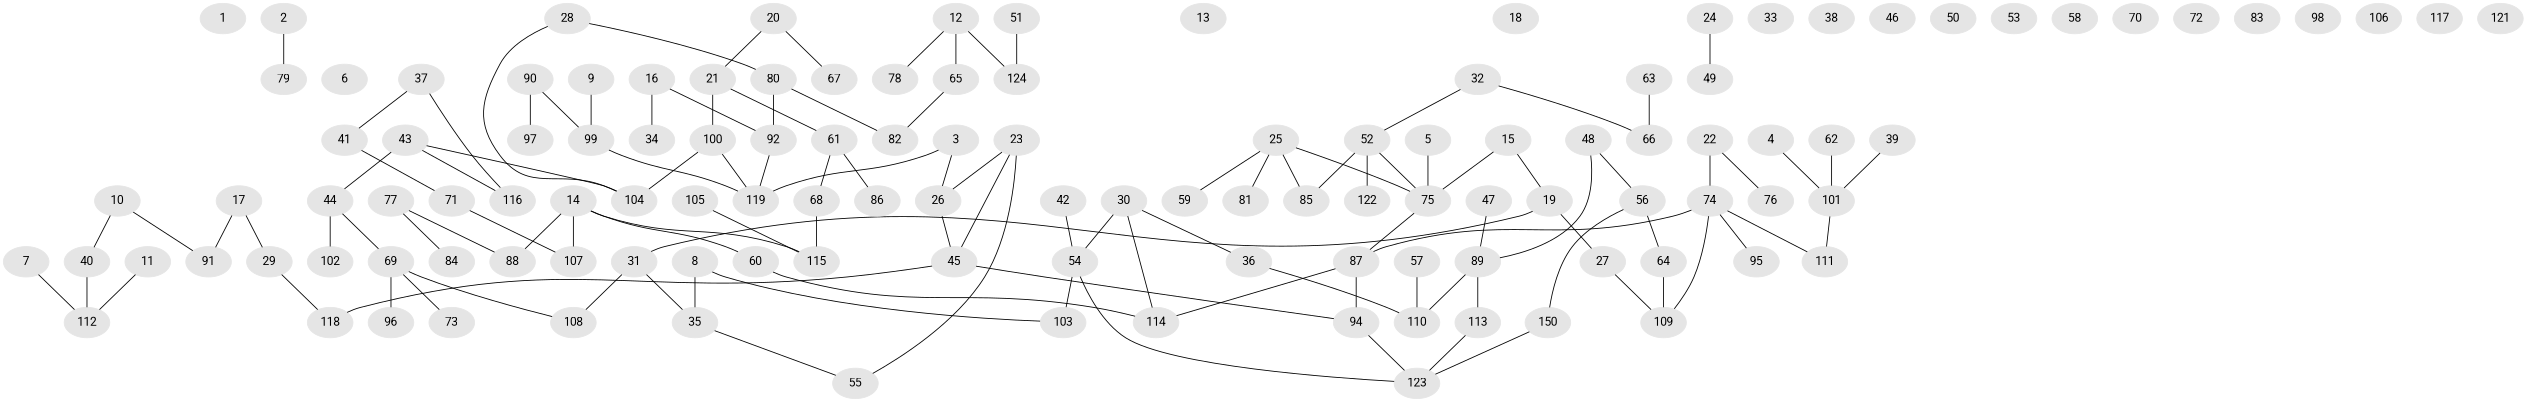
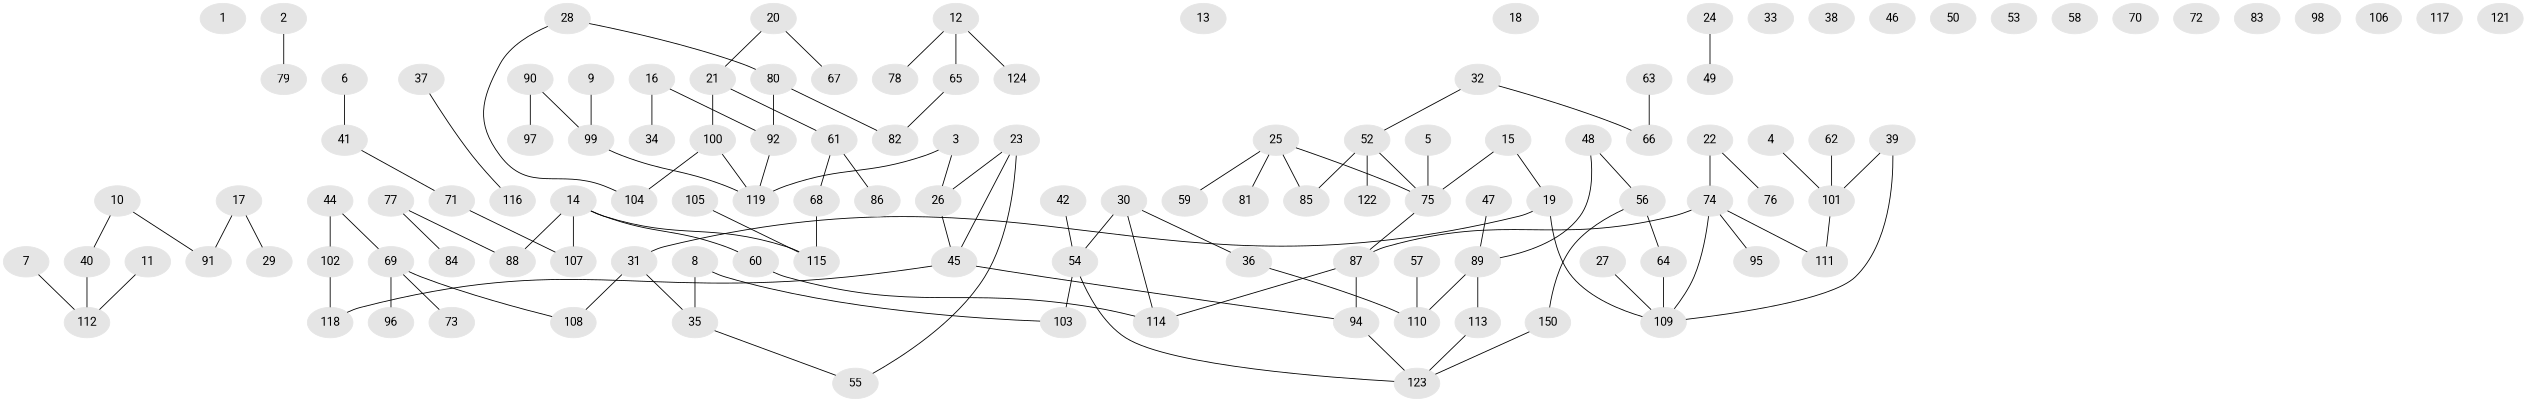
node "51": removed
edge "37" -- "41": now "6" -- "41"
node "43": removed
edge "19" -- "27": now "19" -- "109"
edge "39" -- "109": added
edge "29" -- "118": now "102" -- "118"
